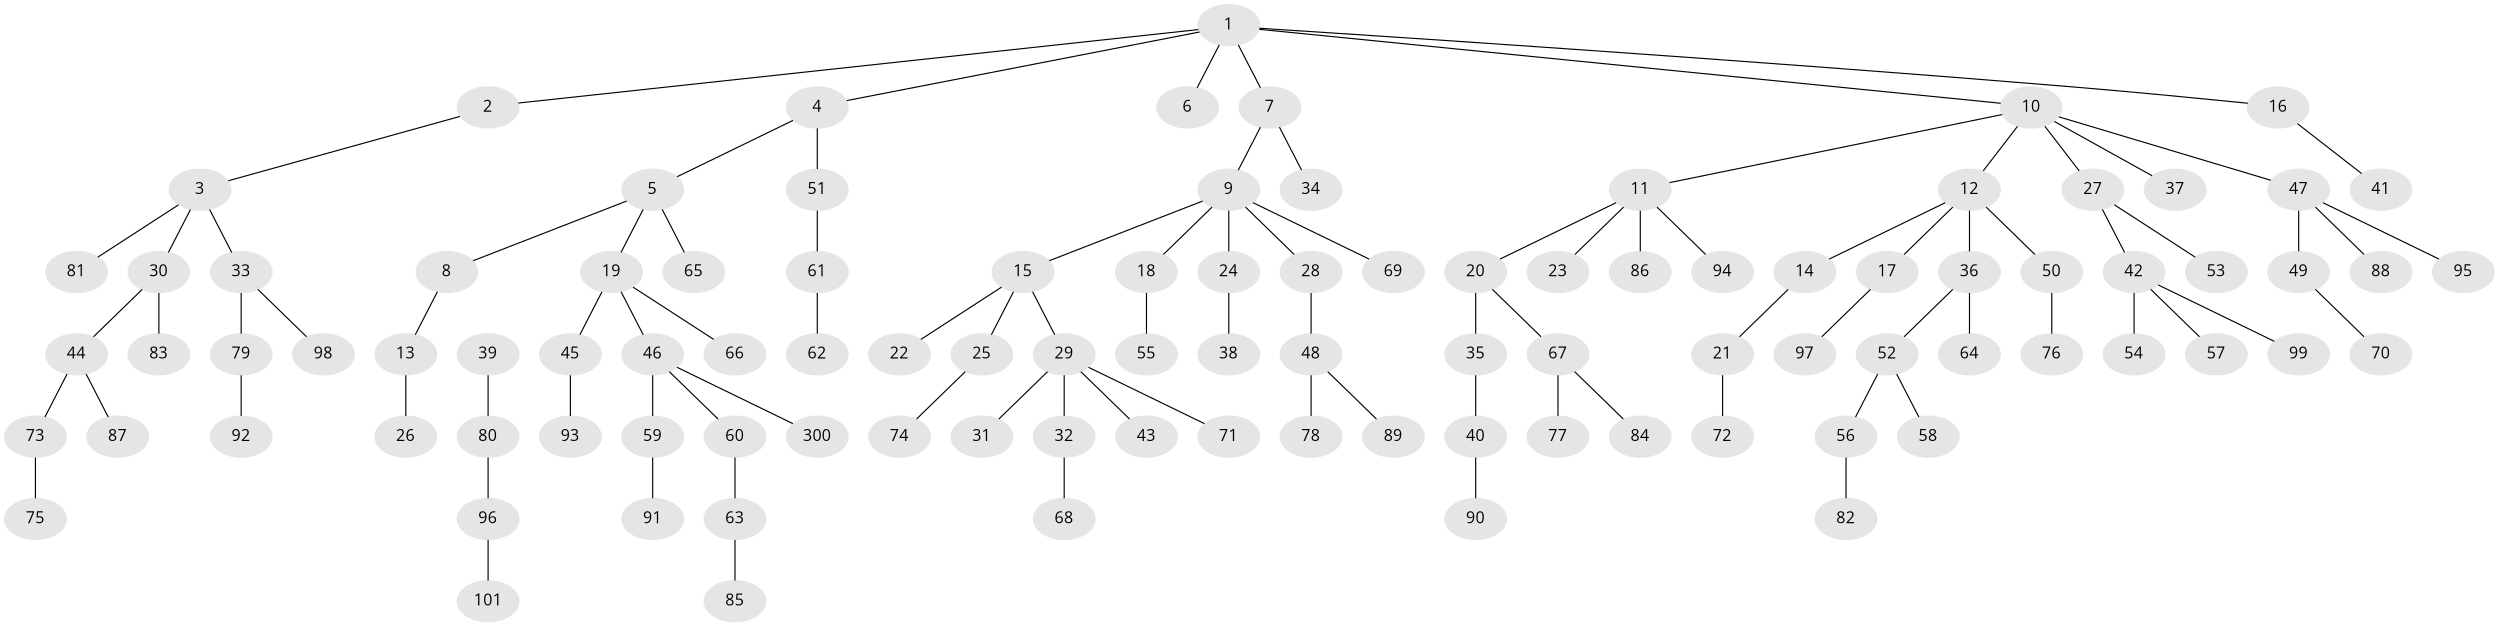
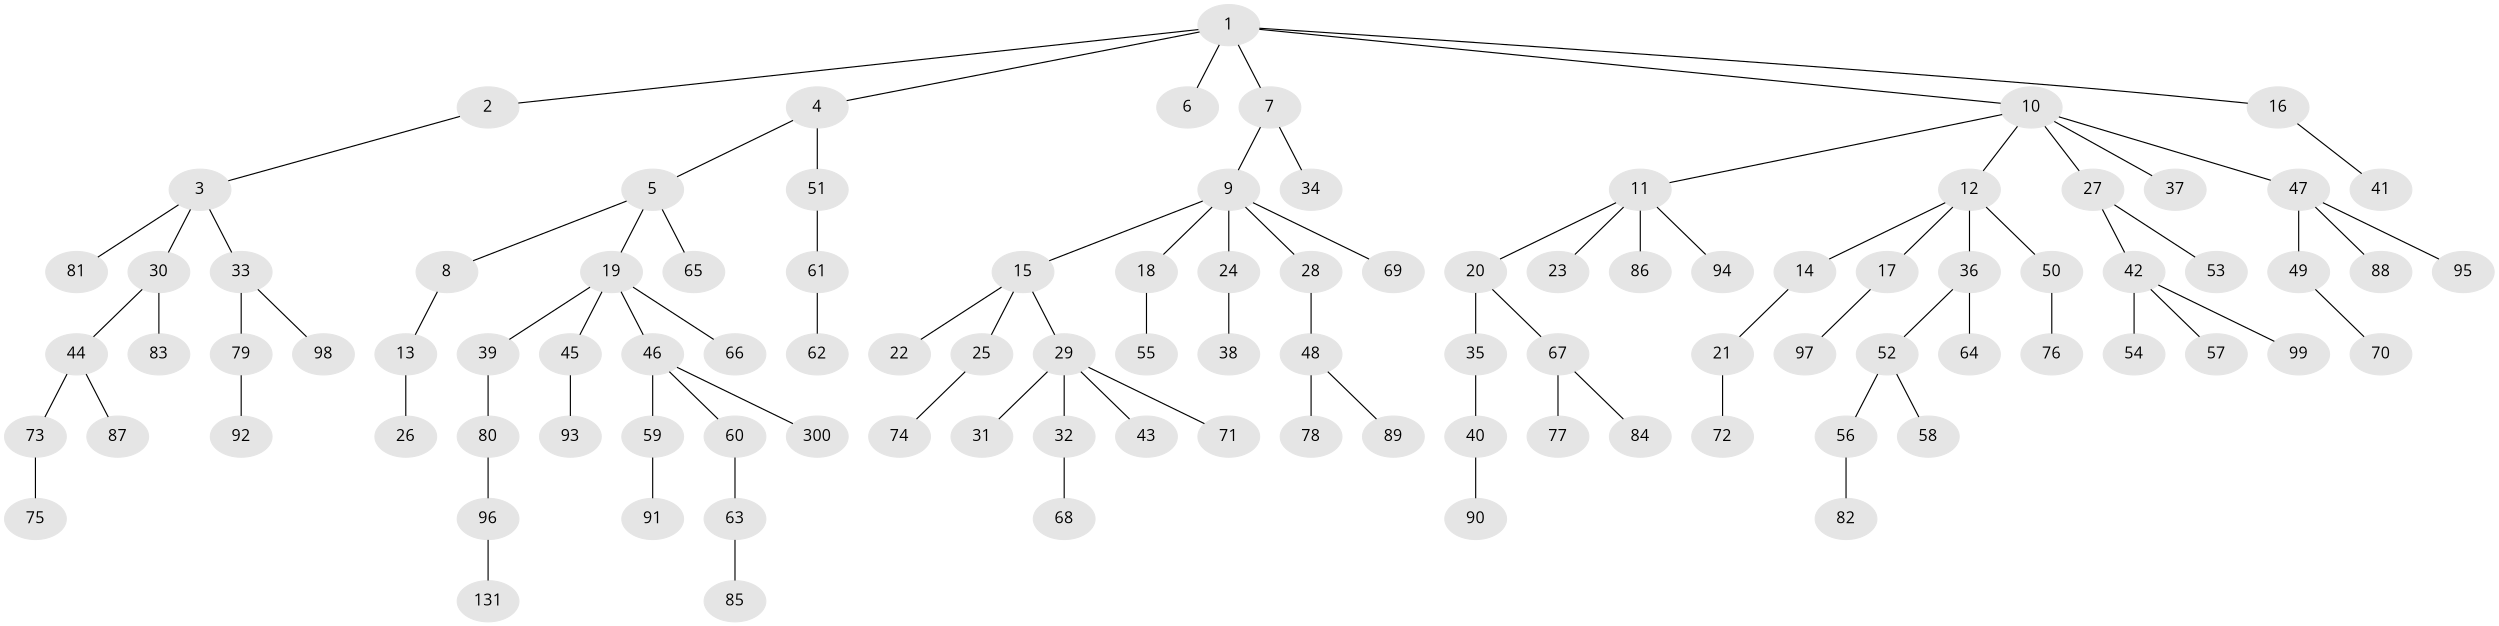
edge "19" -- "39": added
node "101": label "101" -> "131"
